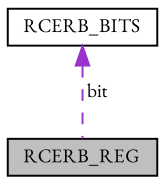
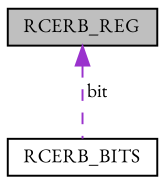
edge "RCERB_REG" -> "RCERB_BITS": reversed
